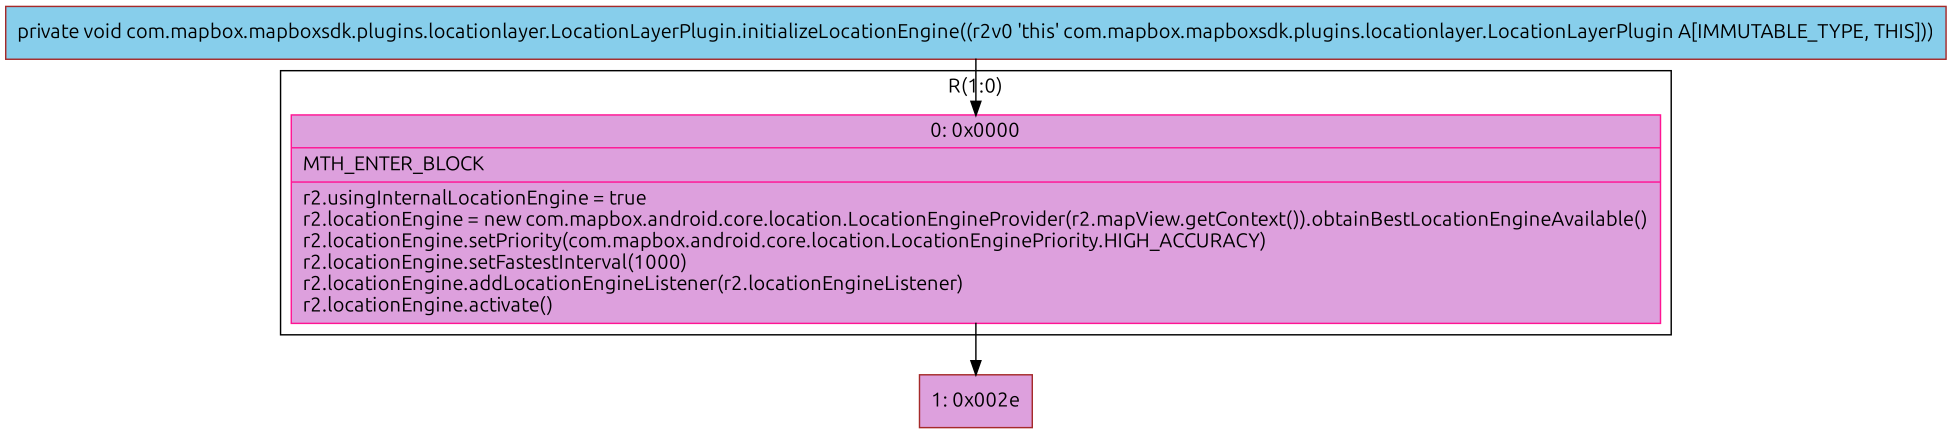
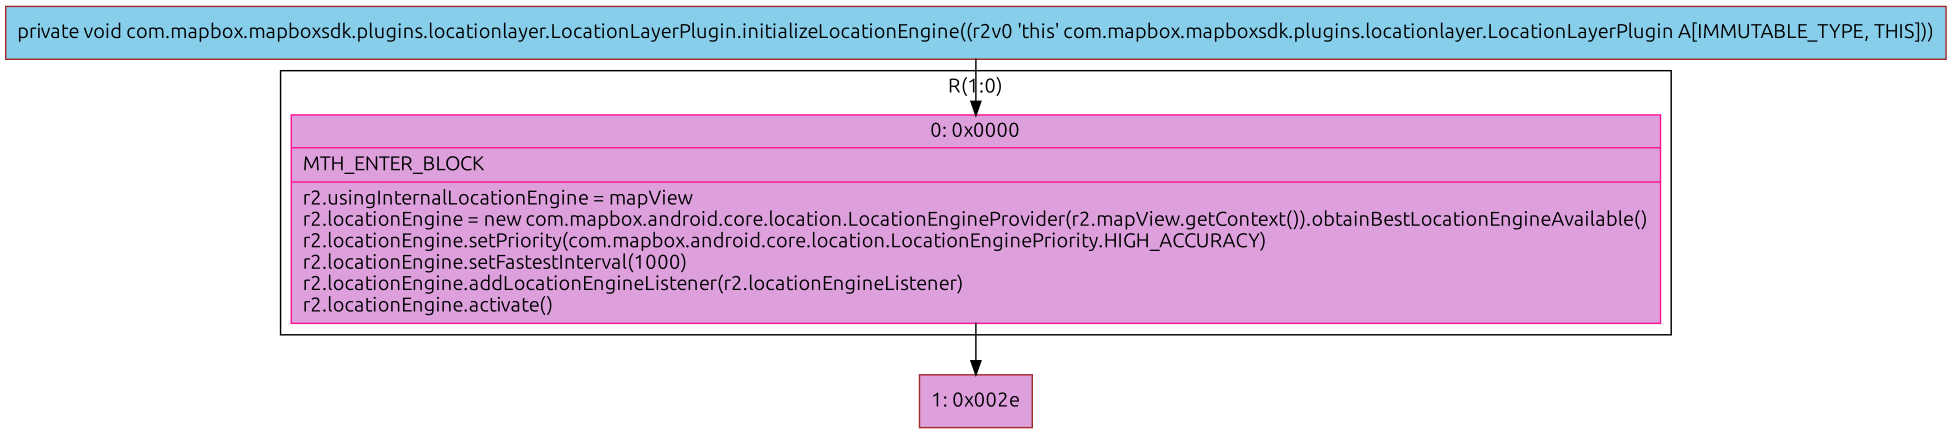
node "0: 0x0000": text "r2.usingInternalLocationEngine = true" -> "r2.usingInternalLocationEngine = mapView"
